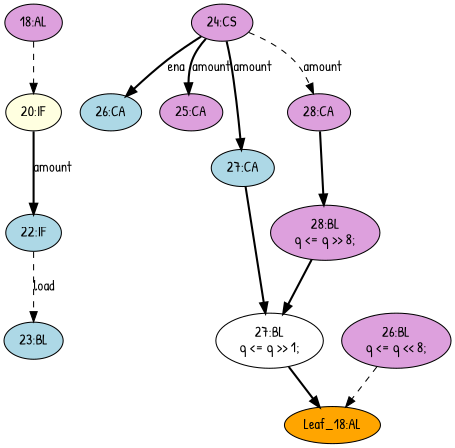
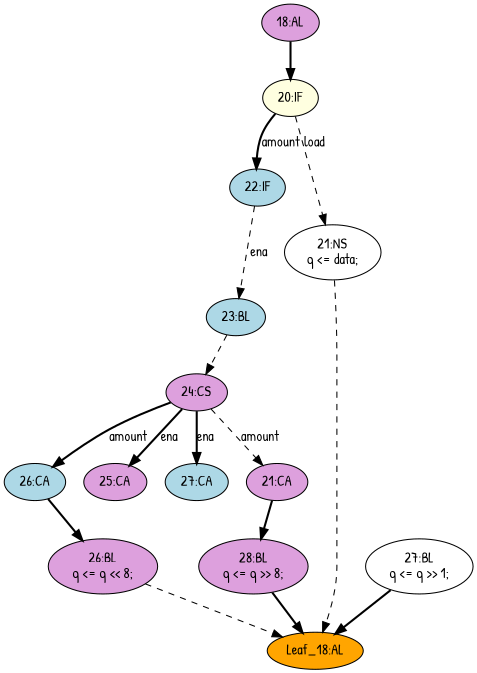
edge "18:AL" -> "20:IF": style dashed -> bold
edge "24:CS" -> "26:CA": label "ena" -> "amount"
edge "24:CS" -> "25:CA": label "amount" -> "ena"
edge "24:CS" -> "27:CA": label "amount" -> "ena"
node "28:CA": label "28:CA" -> "21:CA"
edge "27:CA" -> "27:BL q <= q >> 1;": removed
node "21:NS q <= data;": added
edge "28:BL q <= q >> 8;" -> "27:BL q <= q >> 1;": now "28:BL q <= q >> 8;" -> "Leaf_18:AL"
edge "22:IF" -> "23:BL": label "load" -> "ena"
edge "23:BL" -> "24:CS": added
edge "26:CA" -> "26:BL q <= q << 8;": added
